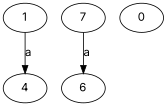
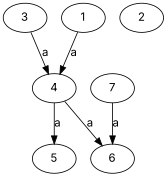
node "3": added
node "2": added
node "0": removed
edge "4" -> "6": added, label "a"
node "5": added
